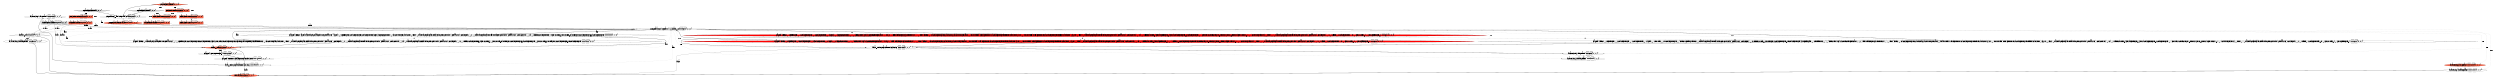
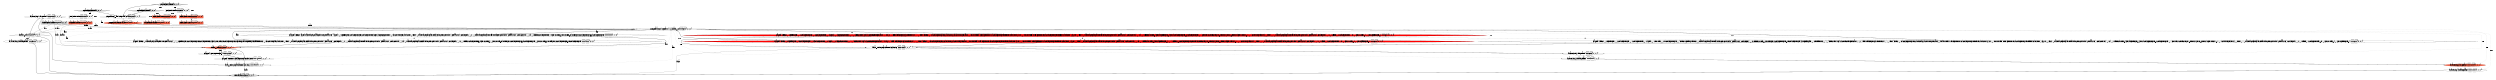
node "prepareObjectsStatement['0', '1', '0']": fillcolor tomato -> lightgray
node "JDBCSession session@@@2@@@['0', '1', '0']": fillcolor tomato -> white
edge "prepareObjectsStatement['0', '0', '1']" -> "JDBCSession session@@@2@@@['0', '0', '1']": reversed
node "JDBCSession session@@@2@@@['0', '0', '1']": fillcolor tomato -> white
edge "dbStat.setString(1,this.getName())@@@20@@@['1', '1', '1']" -> "OracleTableBase forTable@@@2@@@['0', '1', '0']": now "dbStat.setString(1,this.getName())@@@20@@@['1', '1', '1']" -> "forTable != null@@@21@@@['1', '1', '1']"
edge "OracleTableBase forTable@@@2@@@['0', '1', '0']" -> "forTable != null@@@21@@@['1', '1', '1']": label "forTable" -> "false"
edge "dbStat.setString(2,forTable.getName())@@@9@@@['1', '1', '1']" -> "dbStat.setString(3,this.getName())@@@10@@@['1', '1', '1']": added
node "return dbStat@@@25@@@['1', '1', '1']": fillcolor tomato -> lightgray
